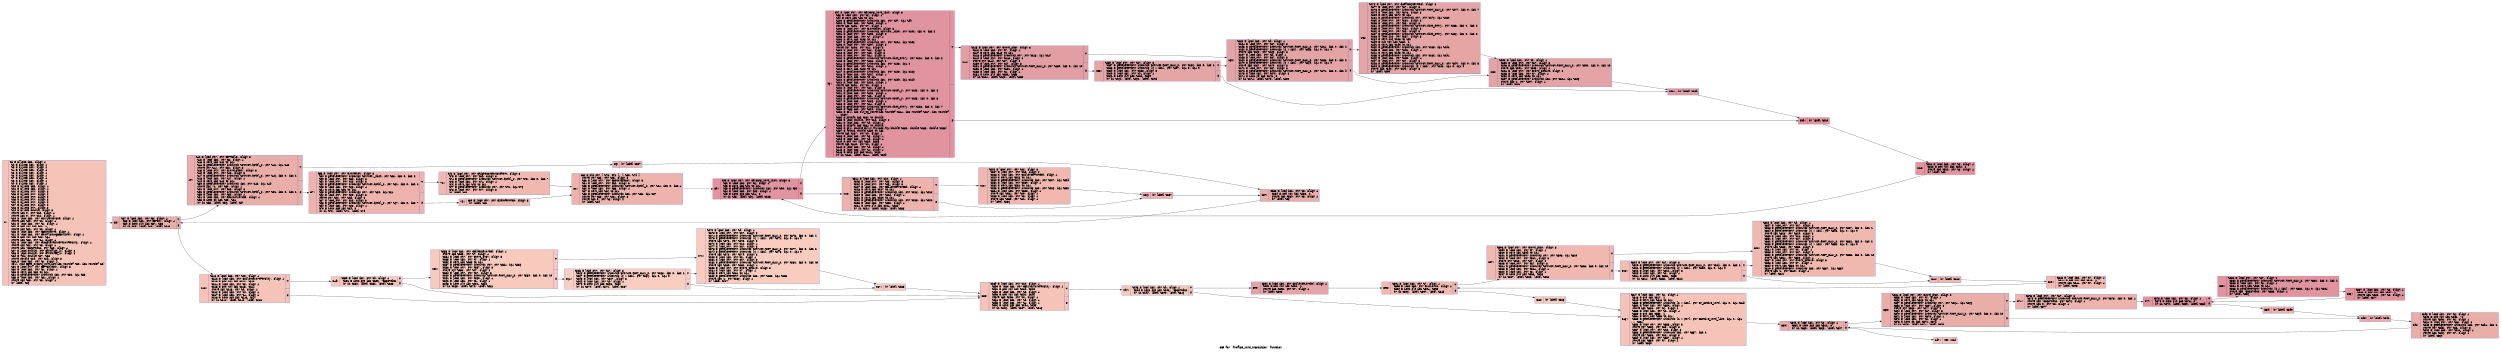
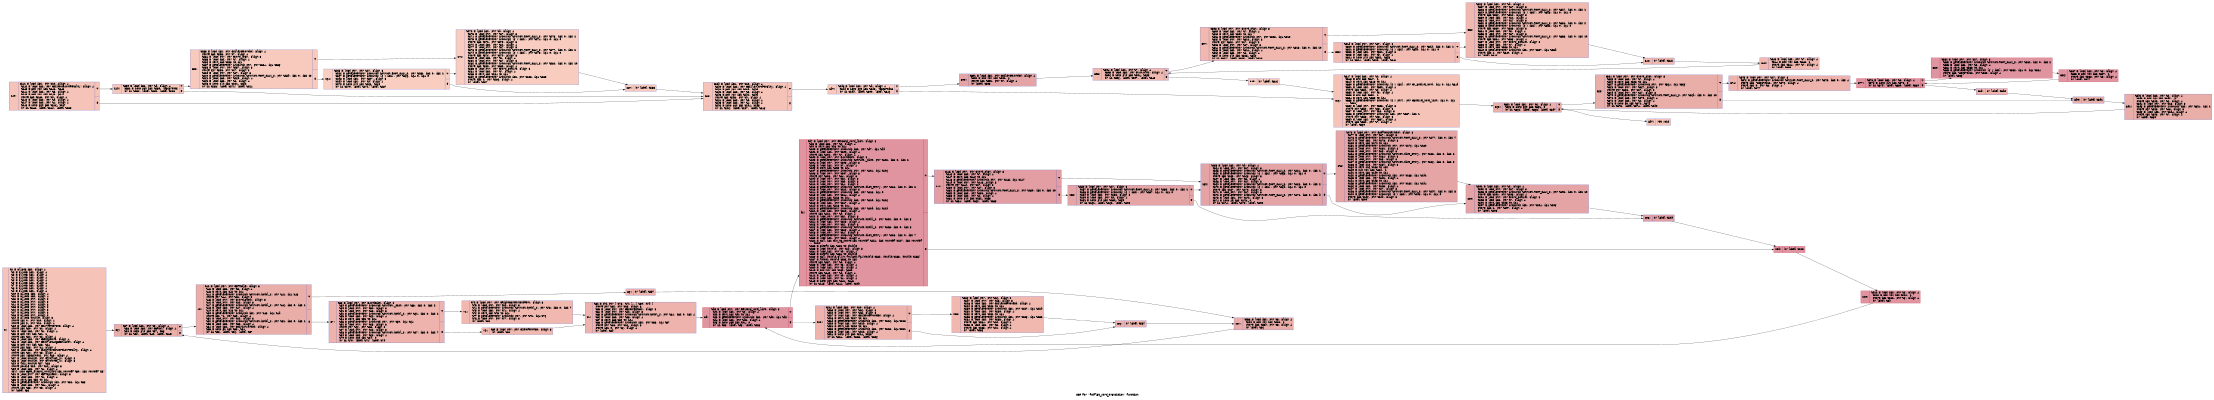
edge "36:" -> "240:": removed
